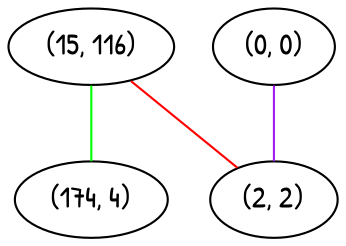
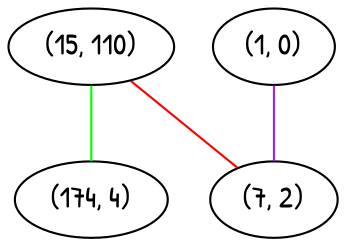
node "(15, 116)": label "(15, 116)" -> "(15, 110)"
node "(0, 0)": label "(0, 0)" -> "(1, 0)"
node "(2, 2)": label "(2, 2)" -> "(7, 2)"
